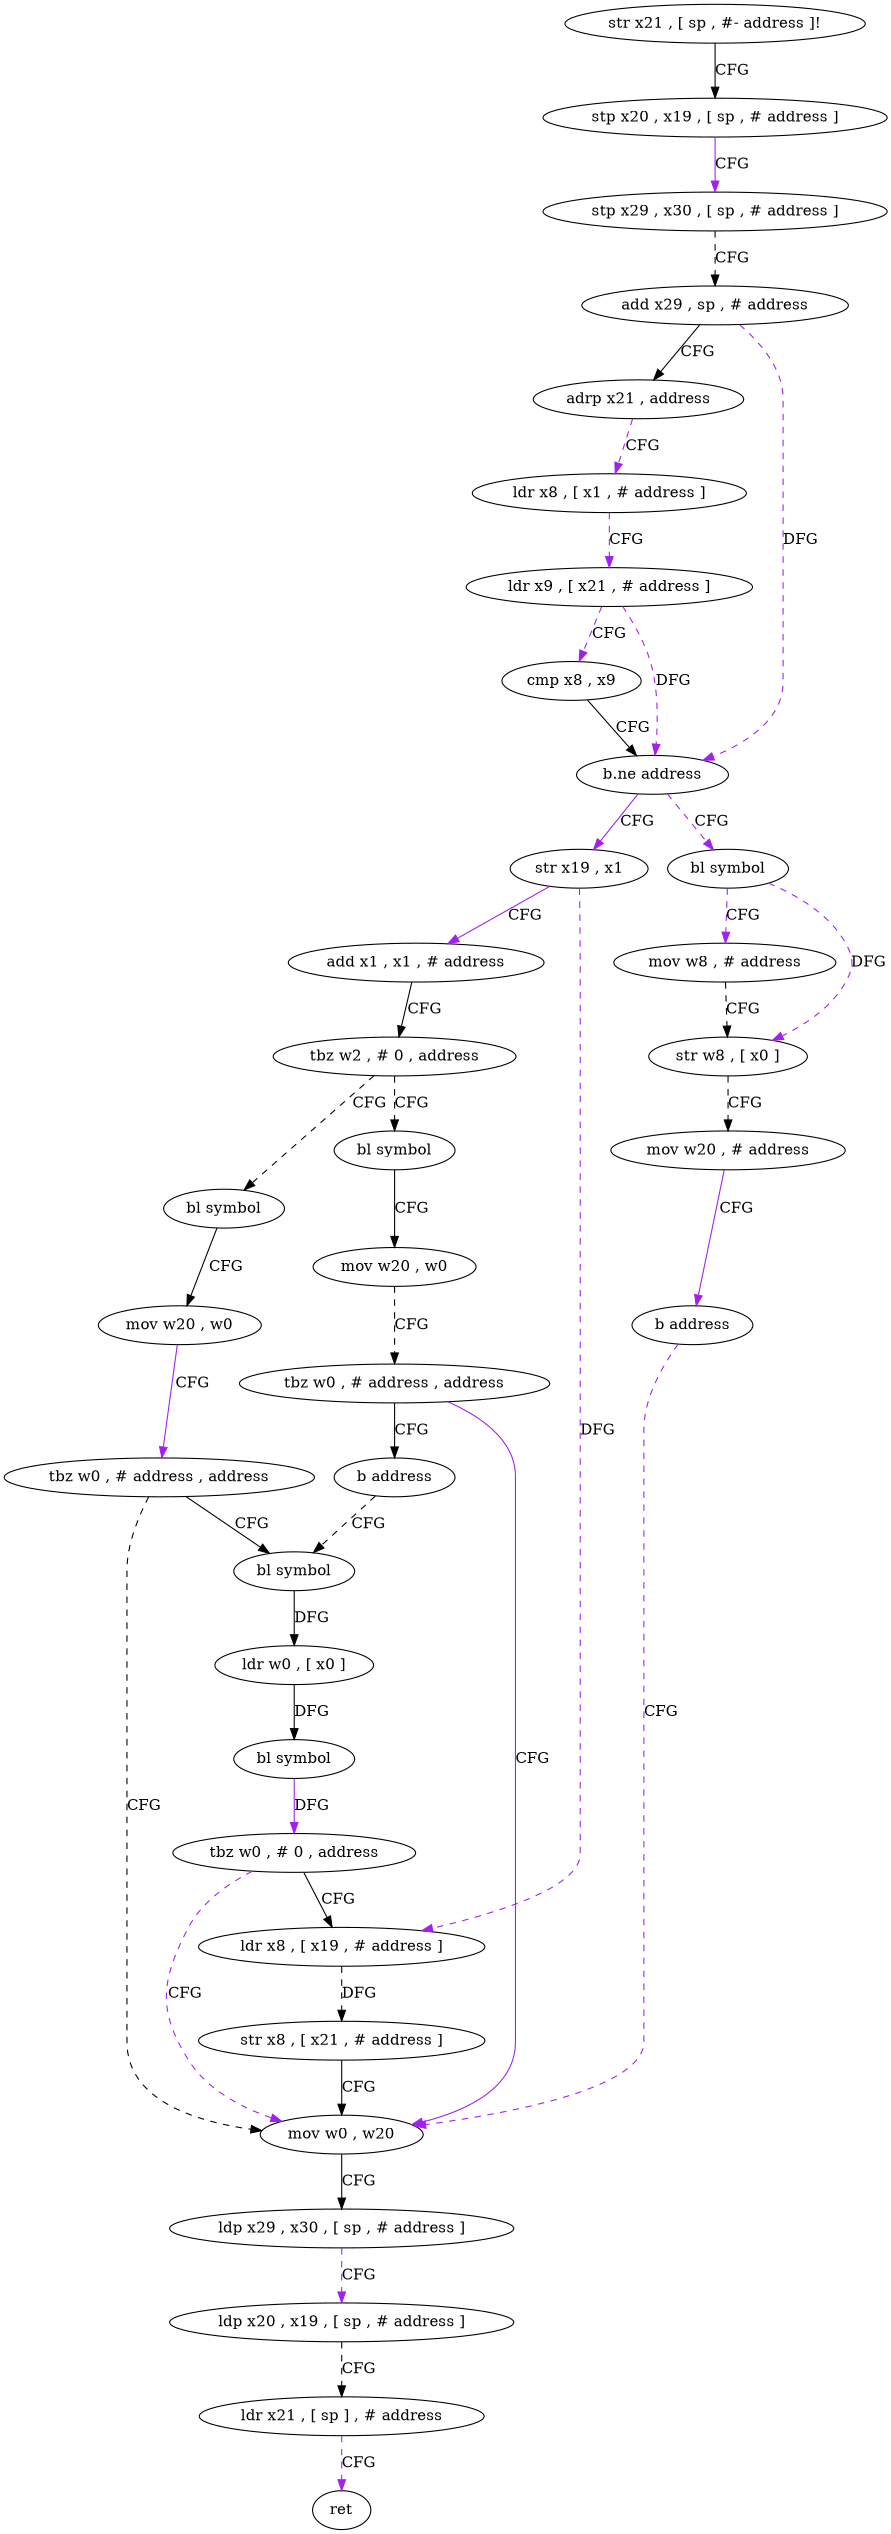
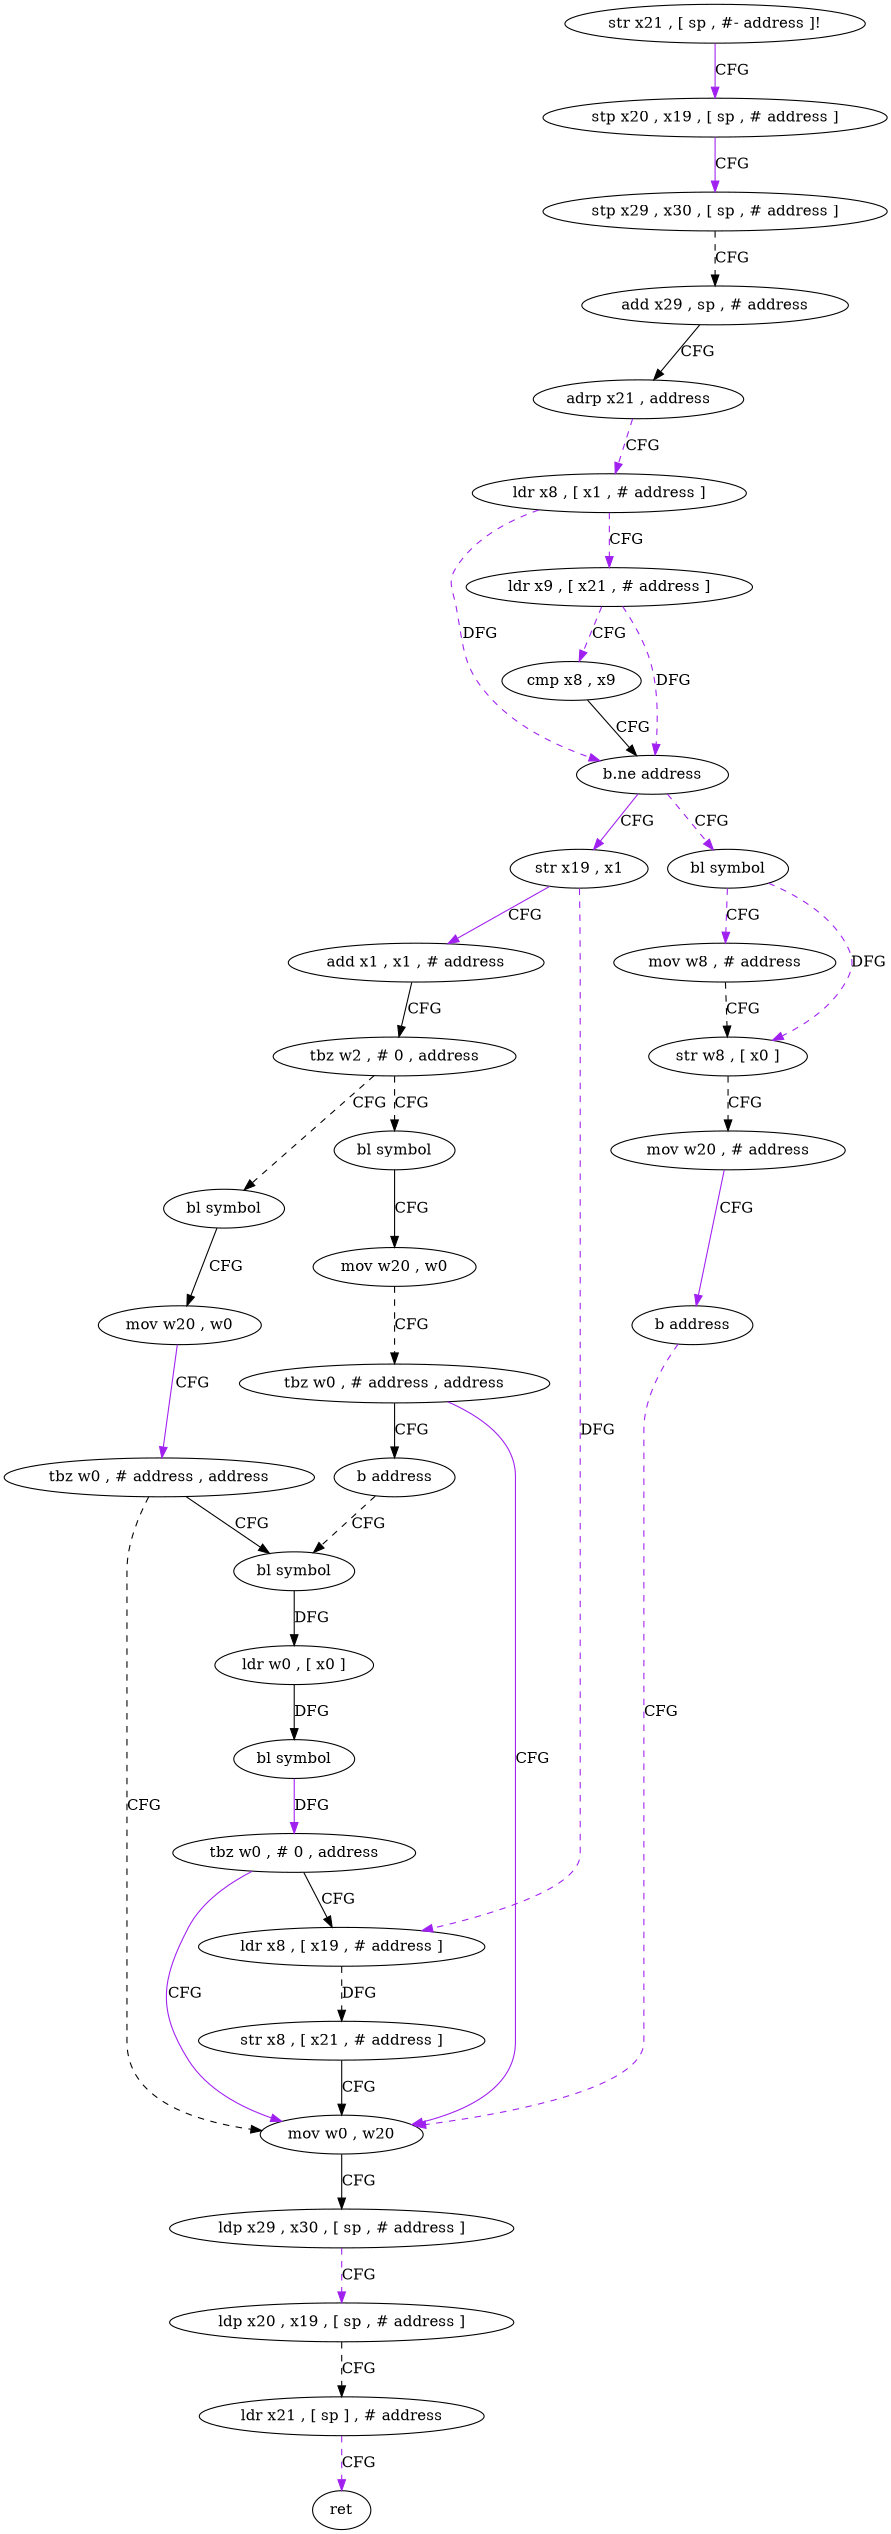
edge "str x21 , [ sp , #- address ]!" -> "stp x20 , x19 , [ sp , # address ]": color black -> purple
edge "add x29 , sp , # address" -> "b.ne address": now "ldr x8 , [ x1 , # address ]" -> "b.ne address"
edge "tbz w0 , # 0 , address" -> "mov w0 , w20": style dashed -> solid
